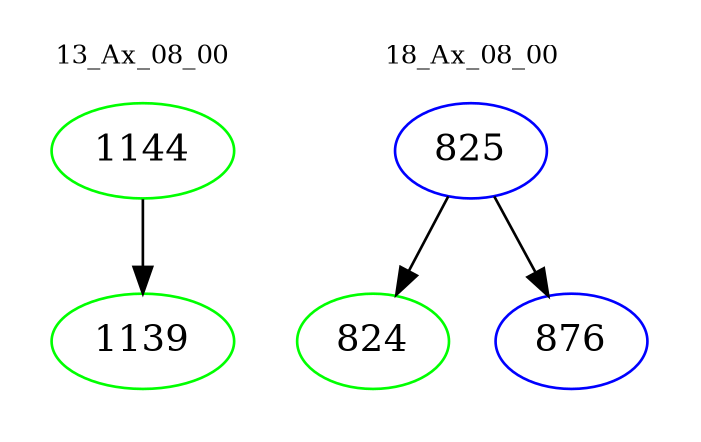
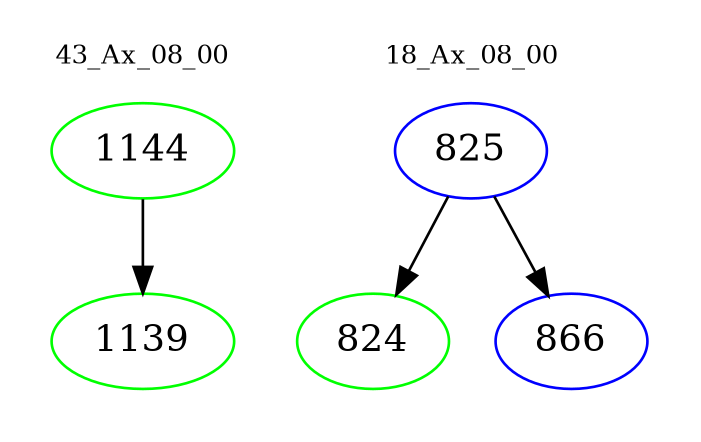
cluster "13_Ax_08_00": label "13_Ax_08_00" -> "43_Ax_08_00"
node "876": label "876" -> "866"
